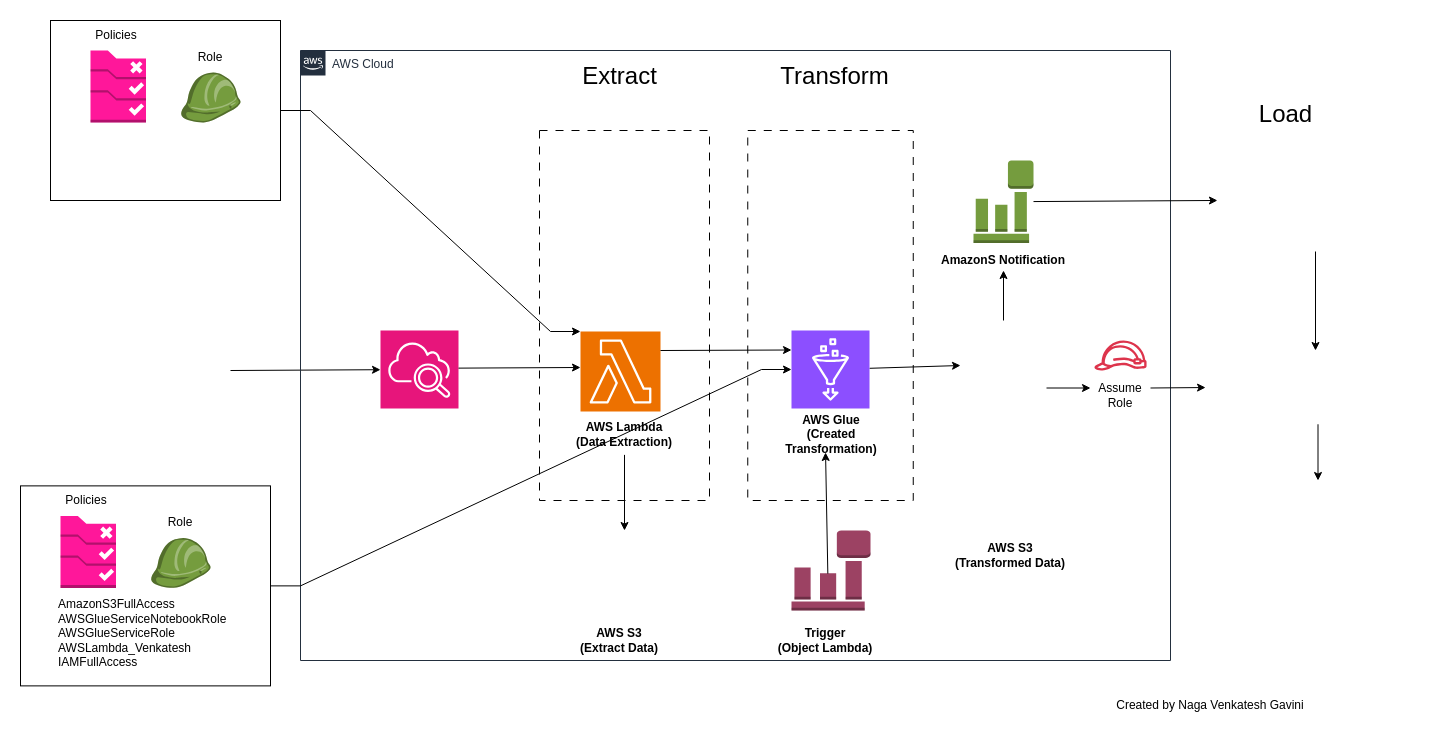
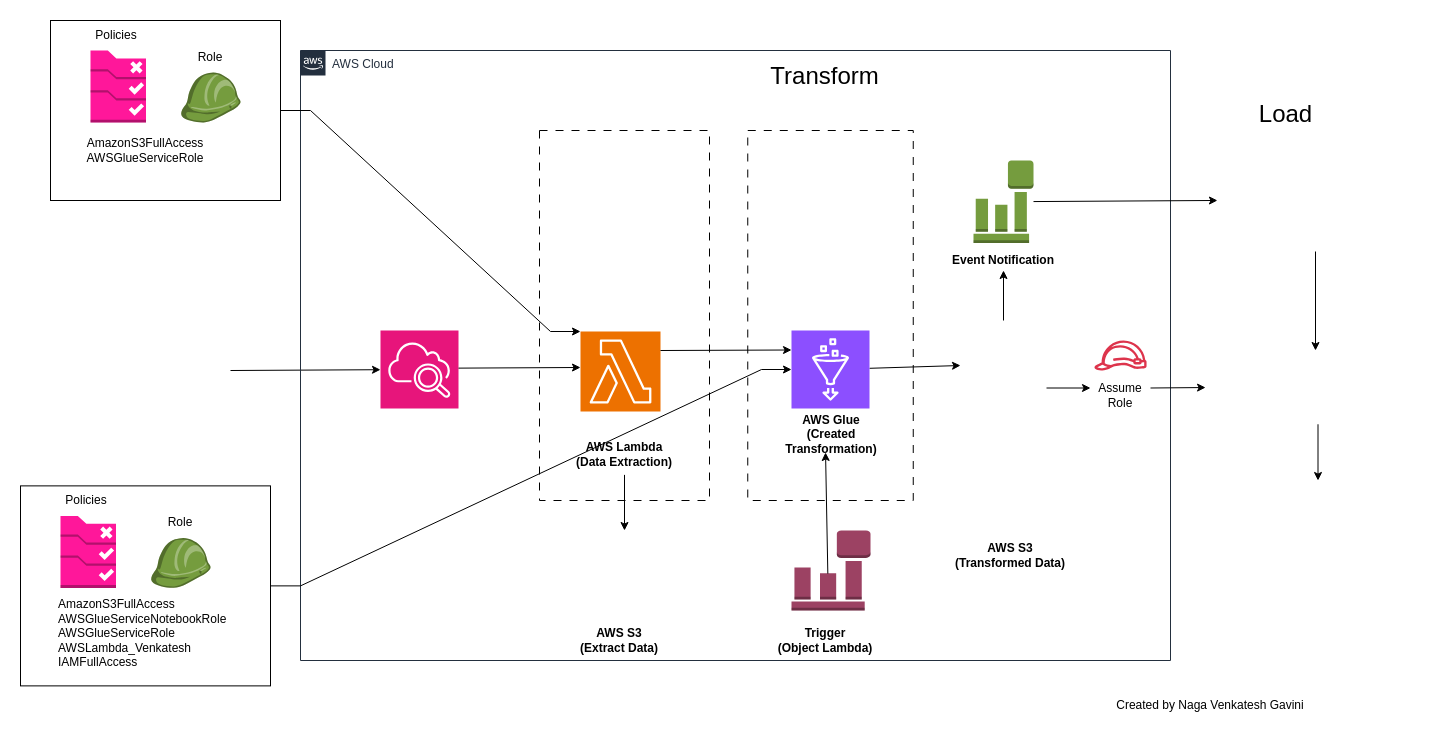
node "Extract": removed
node "Transform": moved (835, 77) -> (825, 77)
node "AmazonS3FullAccess AWSGlueServiceRole": added
node "AmazonS Notification": label "AmazonS Notification" -> "Event Notification"
node "AWS Lambda (Data Extraction)": moved (625, 435) -> (625, 455)
